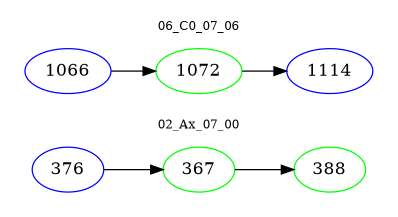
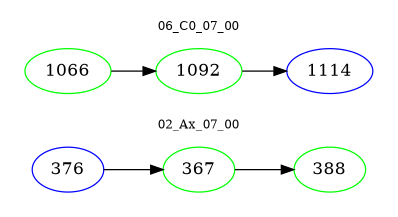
cluster "06_C0_07_06": label "06_C0_07_06" -> "06_C0_07_00"
node "1066": color blue -> green
node "1072": label "1072" -> "1092"
